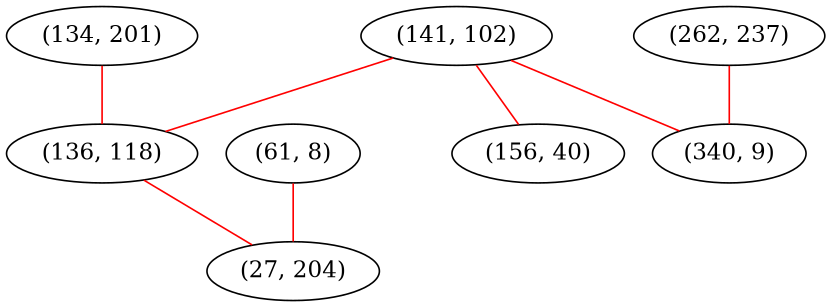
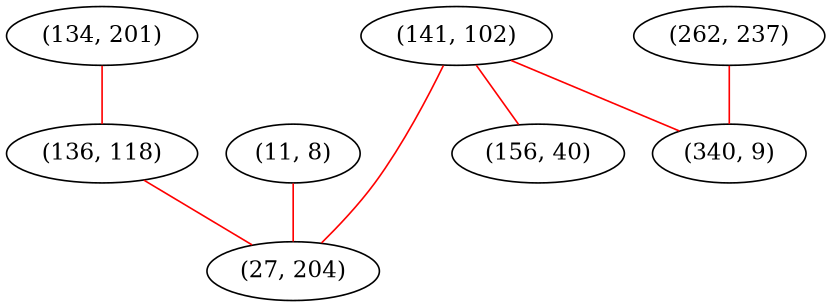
edge "(141, 102)" -- "(136, 118)": now "(141, 102)" -- "(27, 204)"
node "(61, 8)": label "(61, 8)" -> "(11, 8)"
